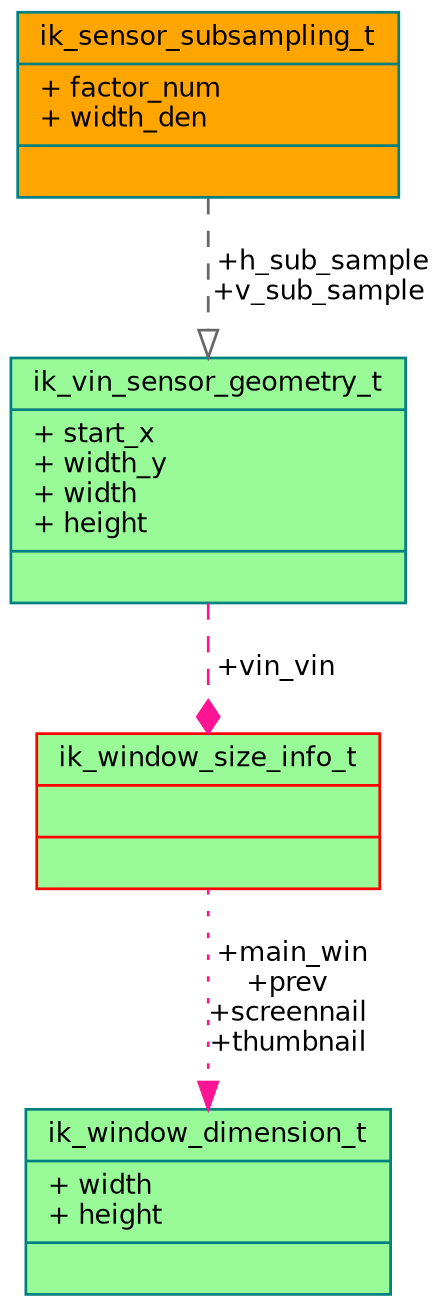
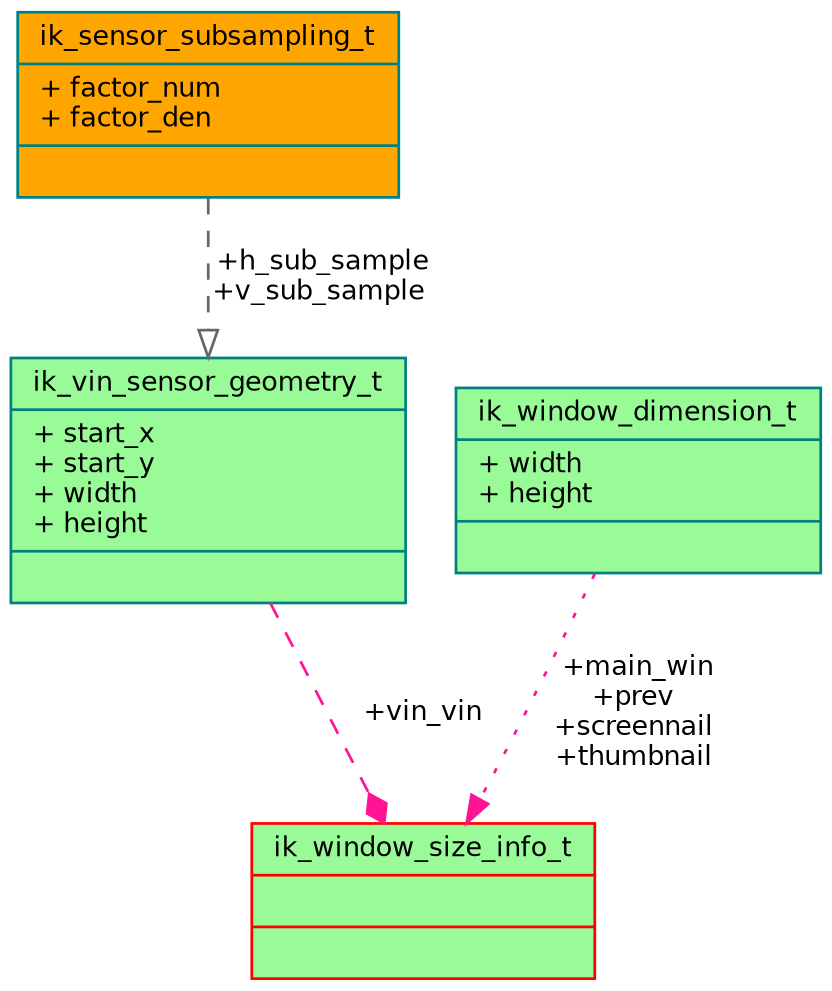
node "ik_sensor_subsampling_t": text "+ width_den" -> "+ factor_den"
node "ik_vin_sensor_geometry_t": text "+ width_y" -> "+ start_y"
edge "ik_window_size_info_t" -> "ik_window_dimension_t": reversed
